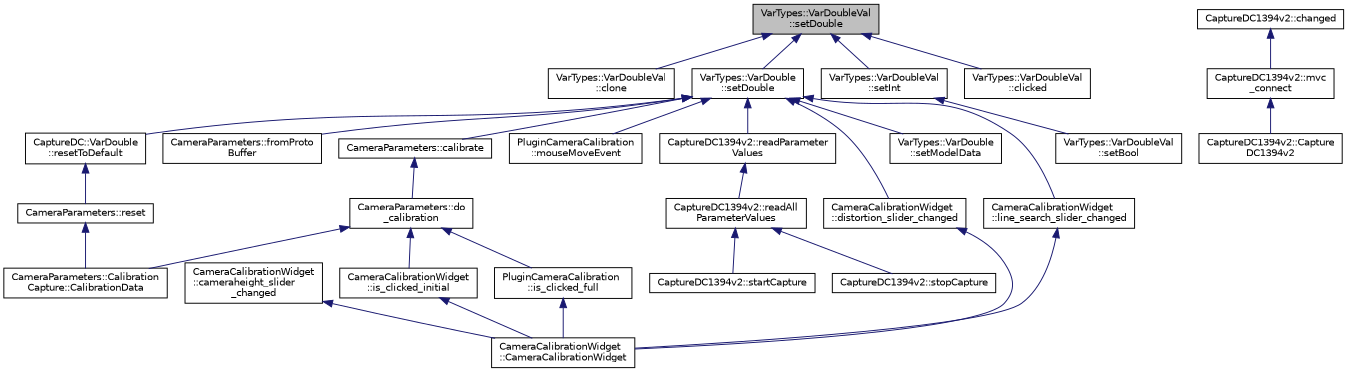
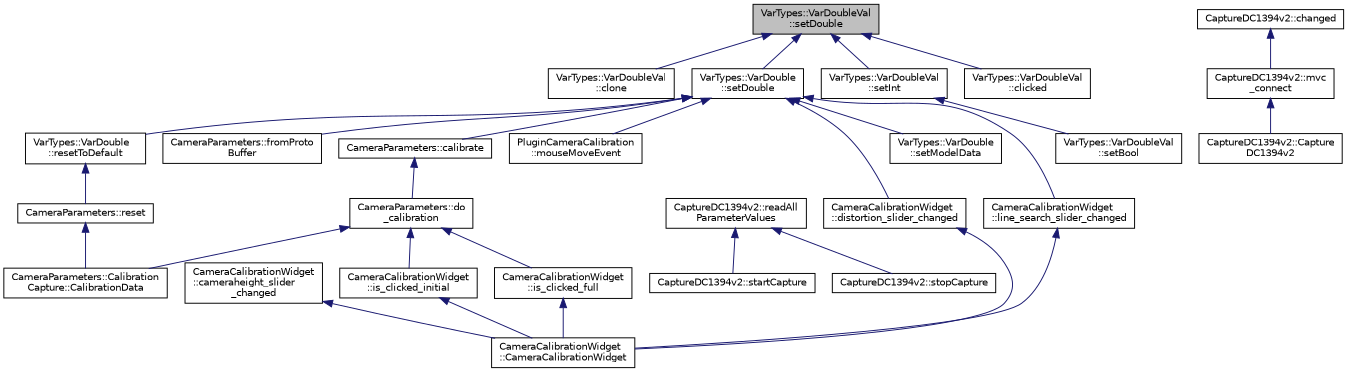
node "CaptureDC::VarDouble ::resetToDefault": label "CaptureDC::VarDouble ::resetToDefault" -> "VarTypes::VarDouble ::resetToDefault"
node "CaptureDC1394v2::readParameter Values": removed
node "PluginCameraCalibration ::is_clicked_full": label "PluginCameraCalibration ::is_clicked_full" -> "CameraCalibrationWidget ::is_clicked_full"
